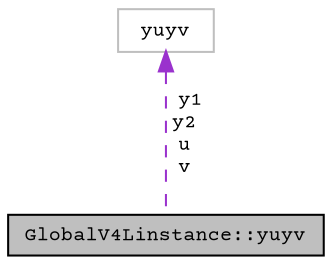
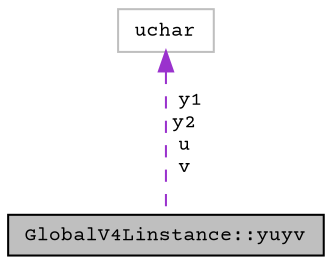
node "yuyv": label "yuyv" -> "uchar"
